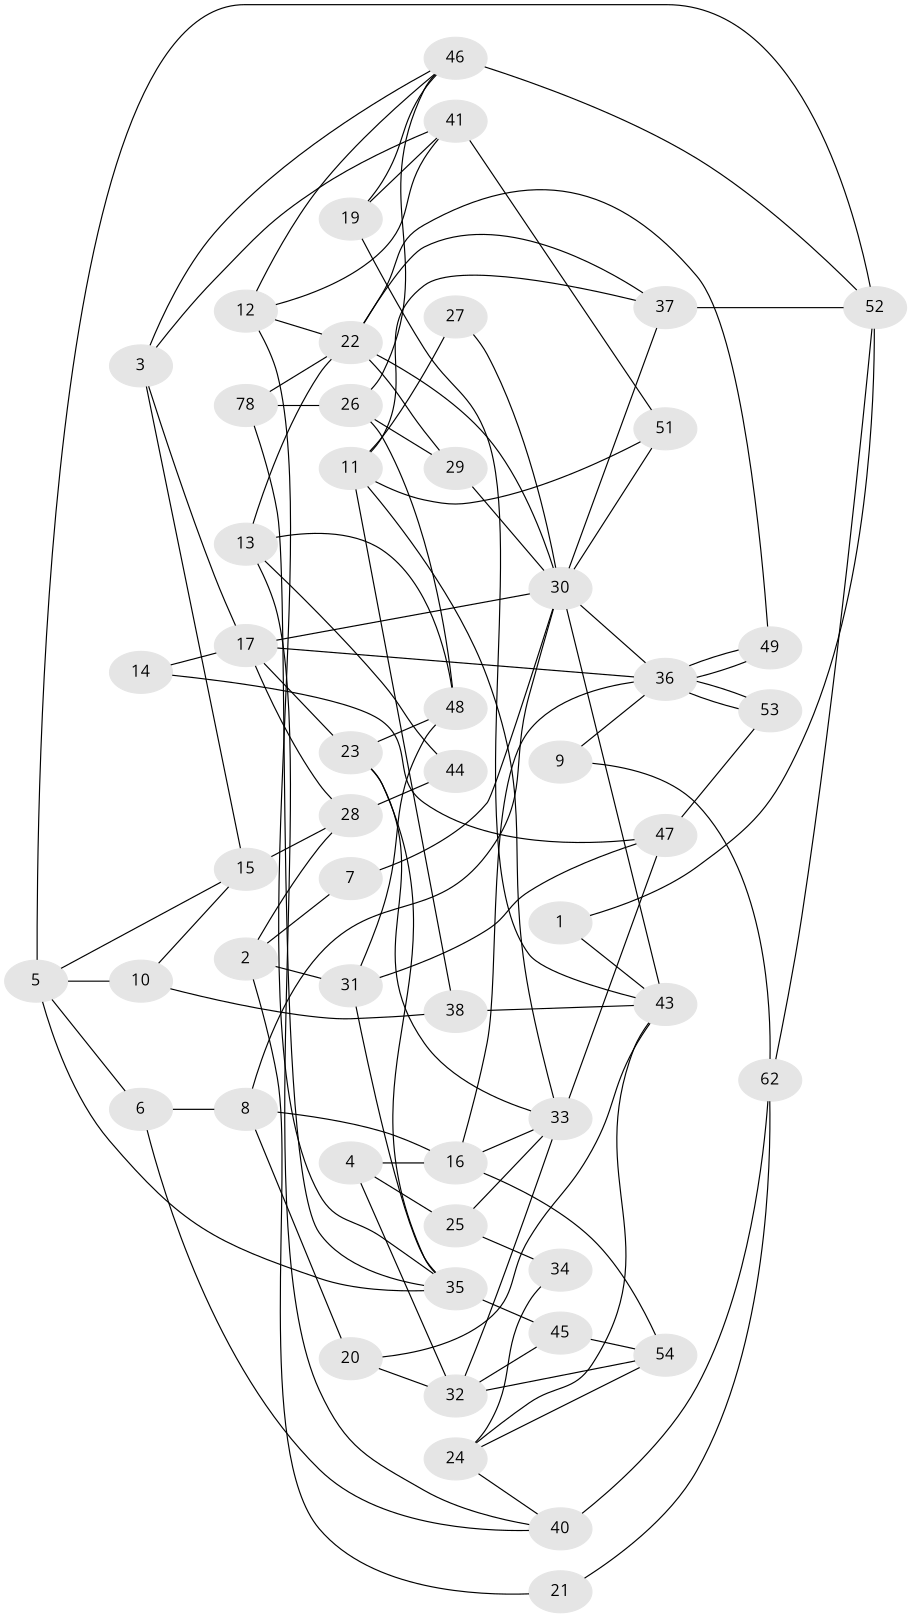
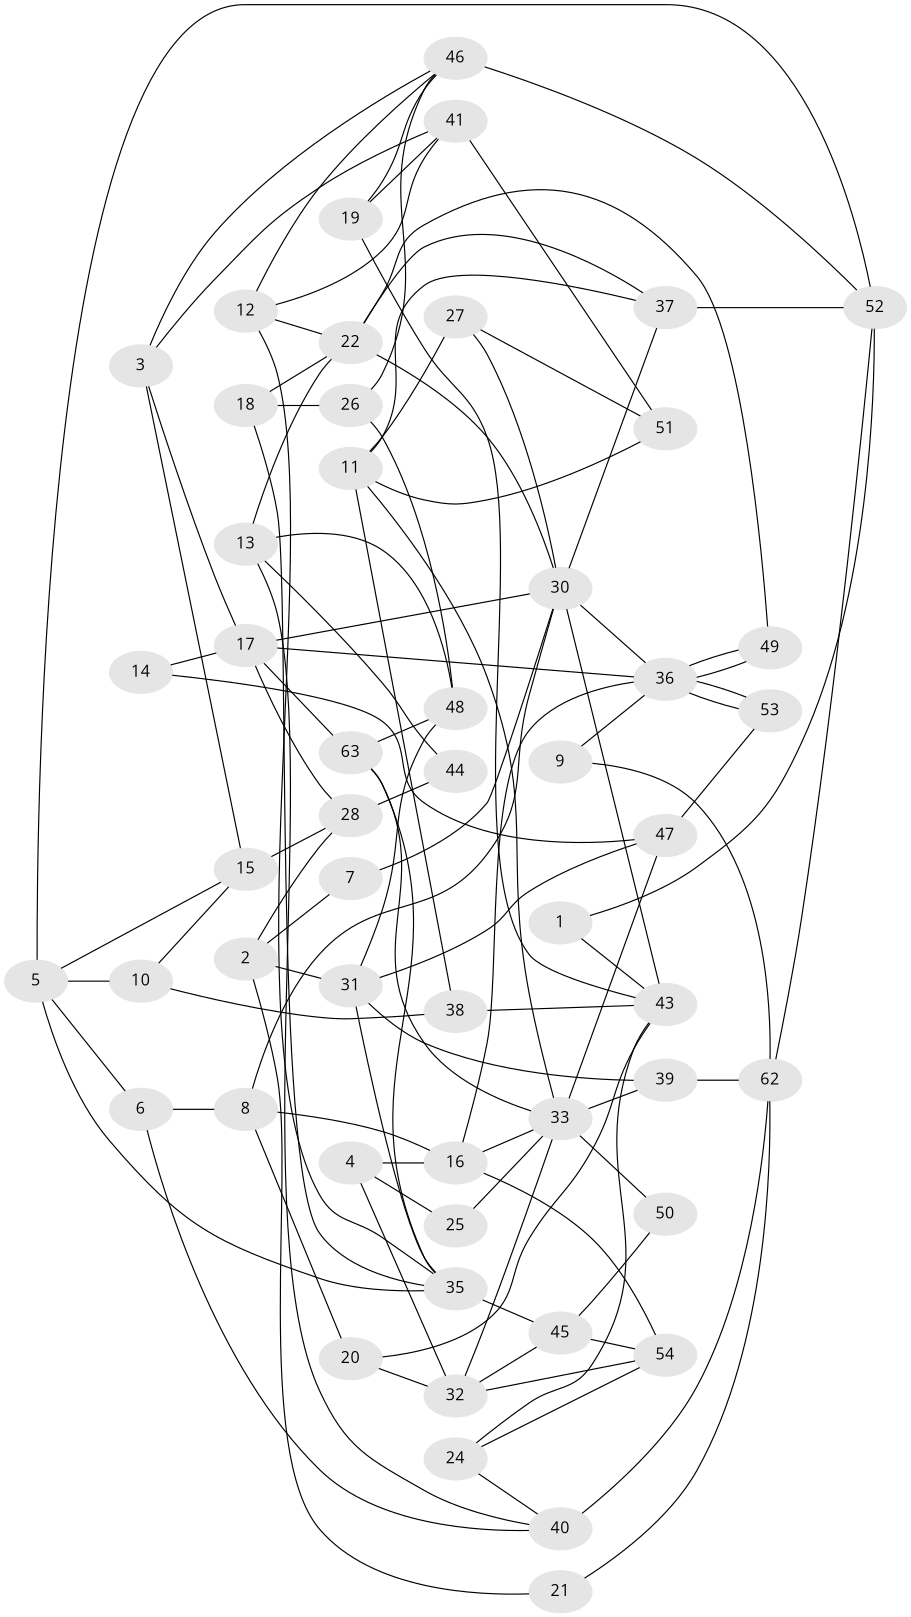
node "78": label "78" -> "18"
node "29": removed
edge "51" -- "30": now "51" -- "27"
node "23": label "23" -> "63"
node "39": added
node "50": added
node "34": removed
